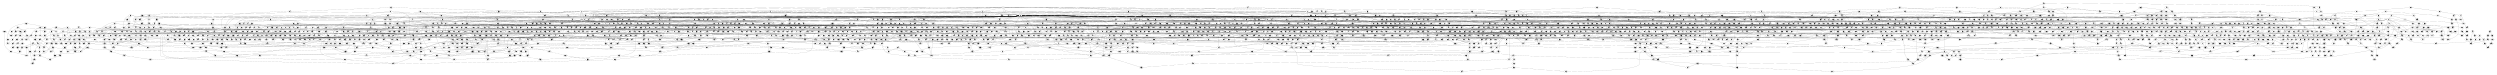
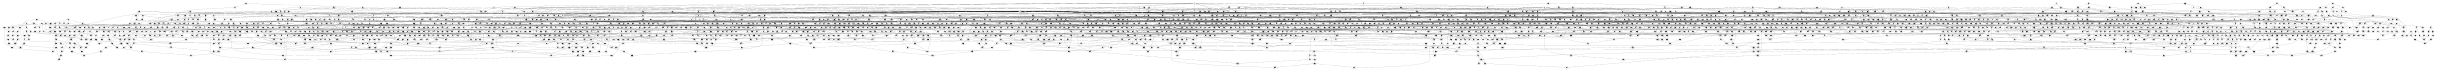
node "1856": added
